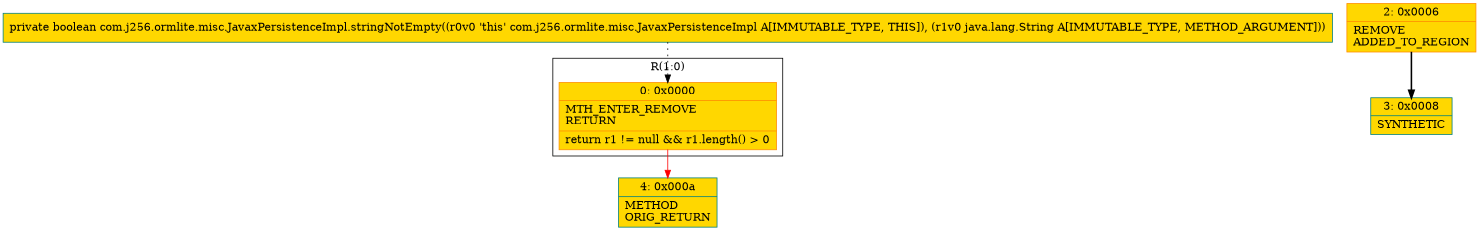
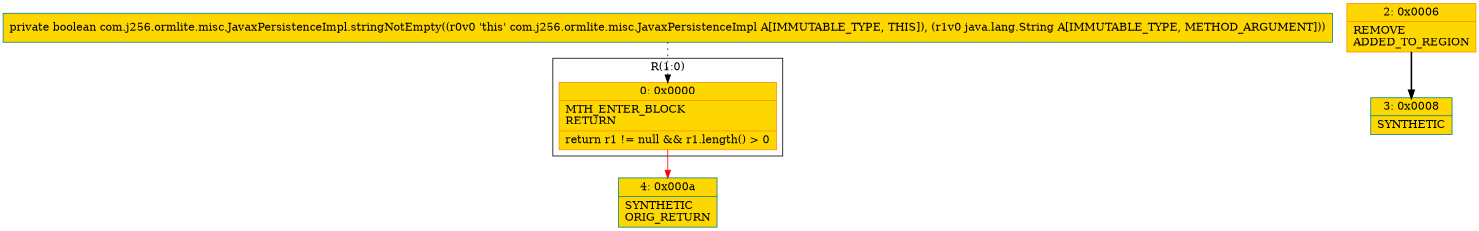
node "0: 0x0000": text "MTH_ENTER_REMOVE" -> "MTH_ENTER_BLOCK"
node "4: 0x000a": text "METHOD" -> "SYNTHETIC"
